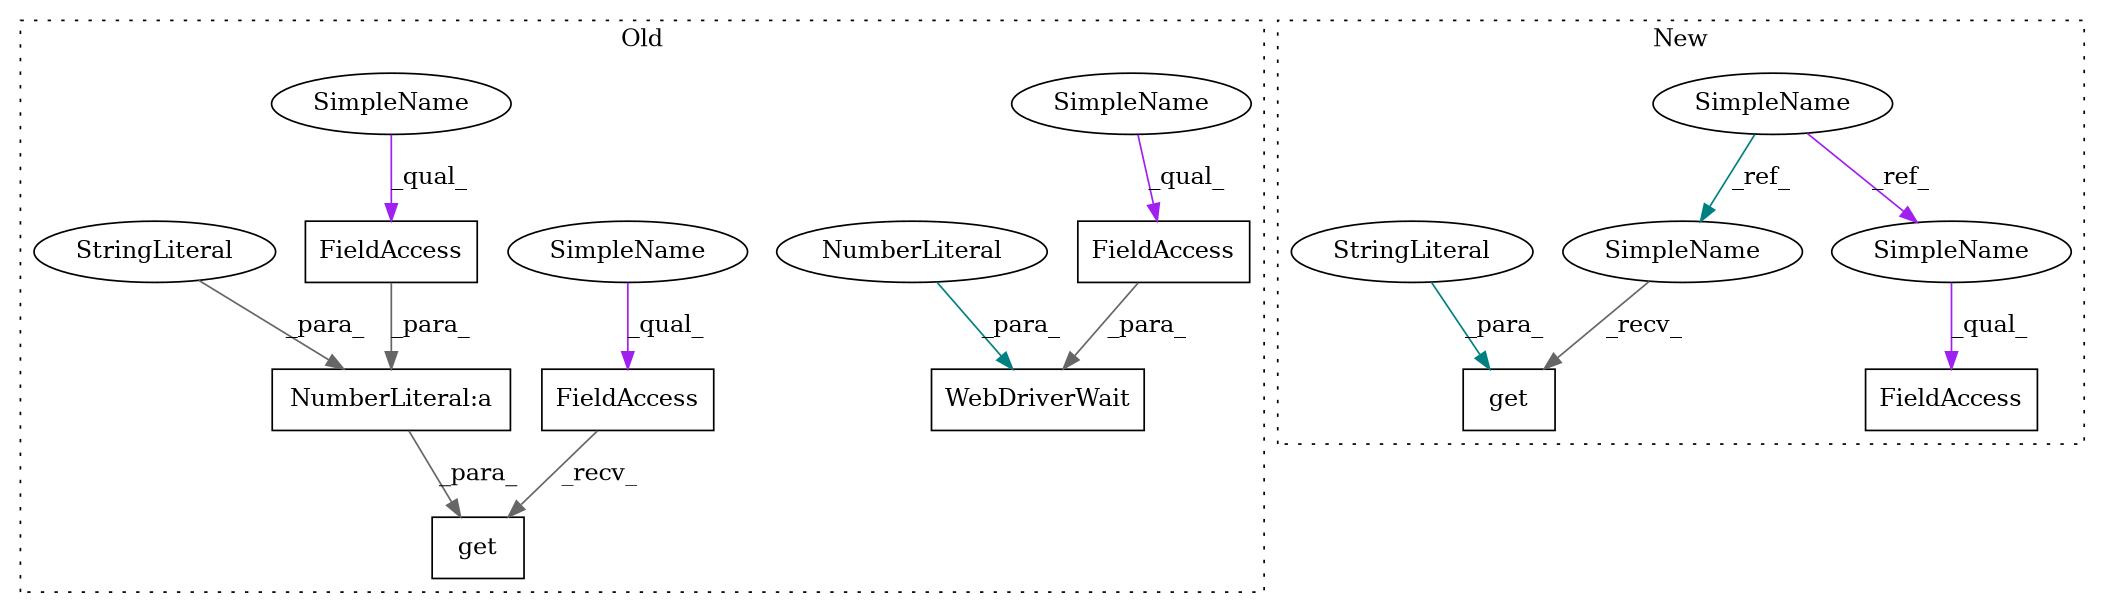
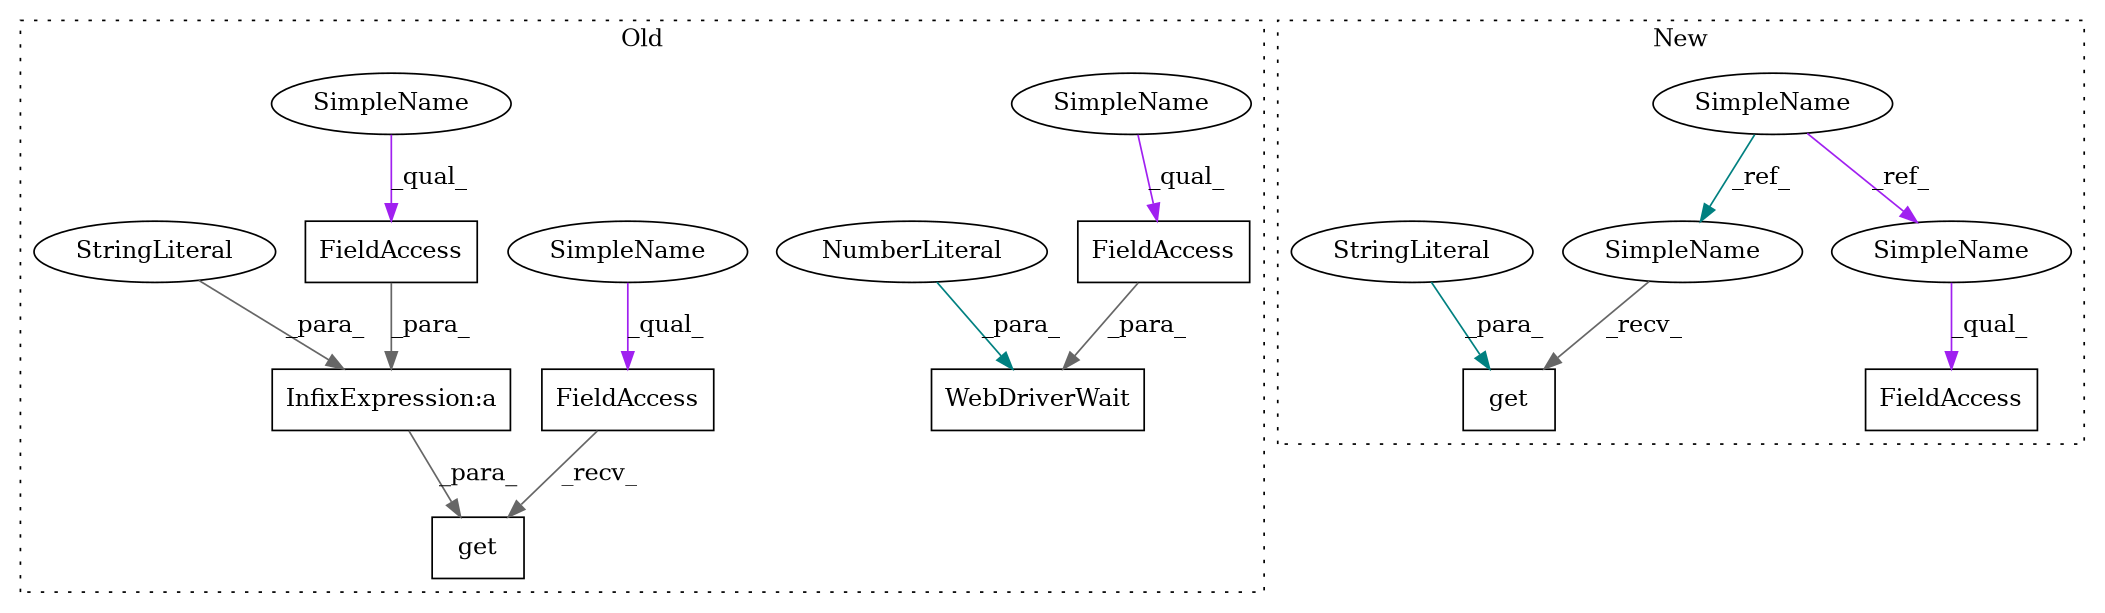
node "NumberLiteral:a": label "NumberLiteral:a" -> "InfixExpression:a"
